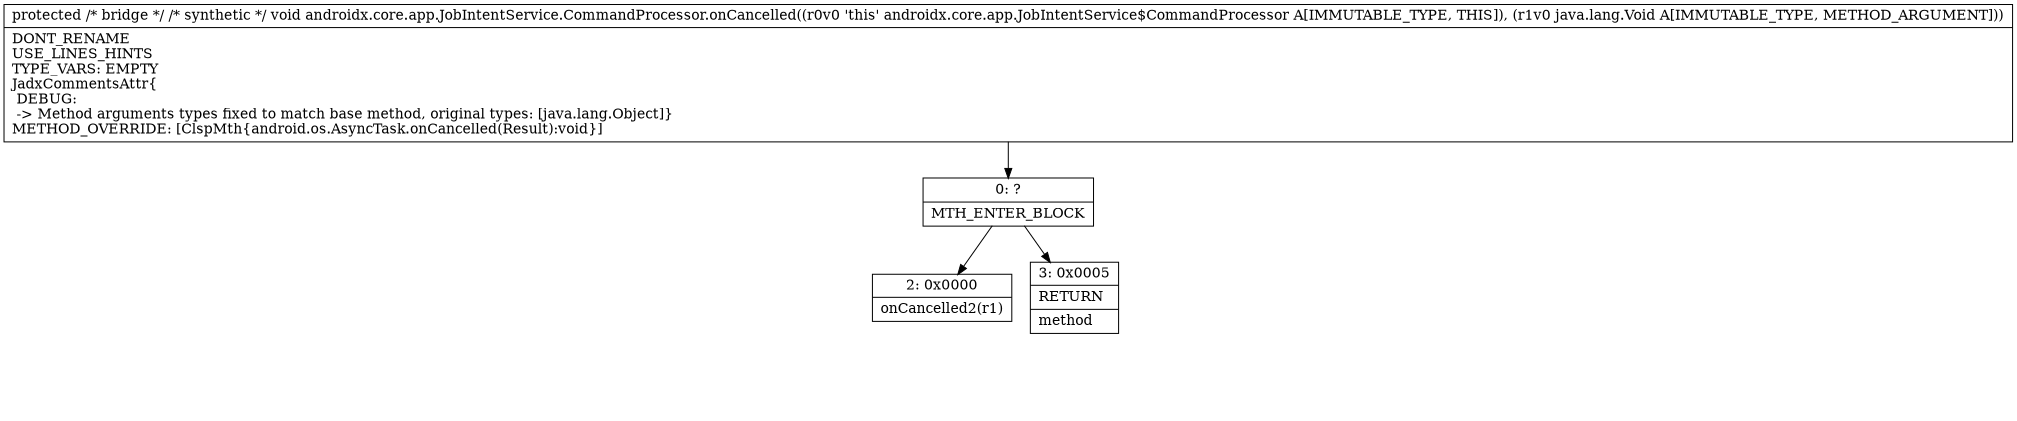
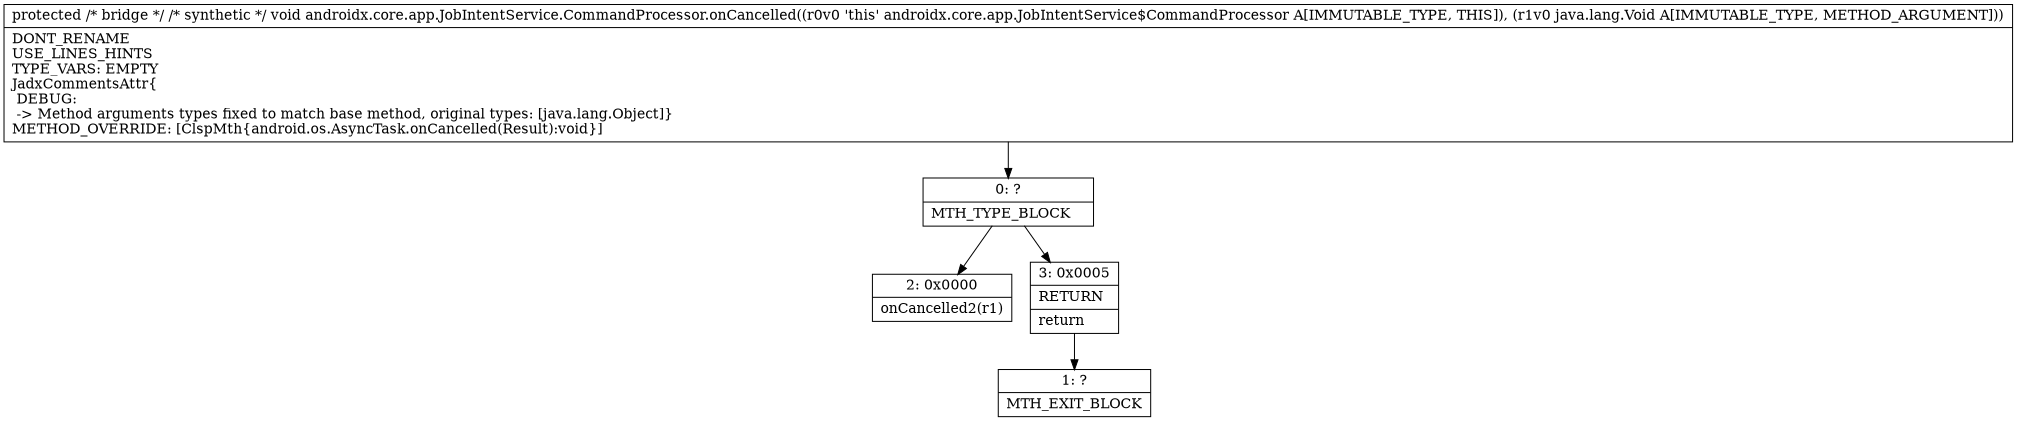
node "0: ?": text "MTH_ENTER_BLOCK" -> "MTH_TYPE_BLOCK"
node "3: 0x0005": text "method" -> "return"
node "1: ?": added
